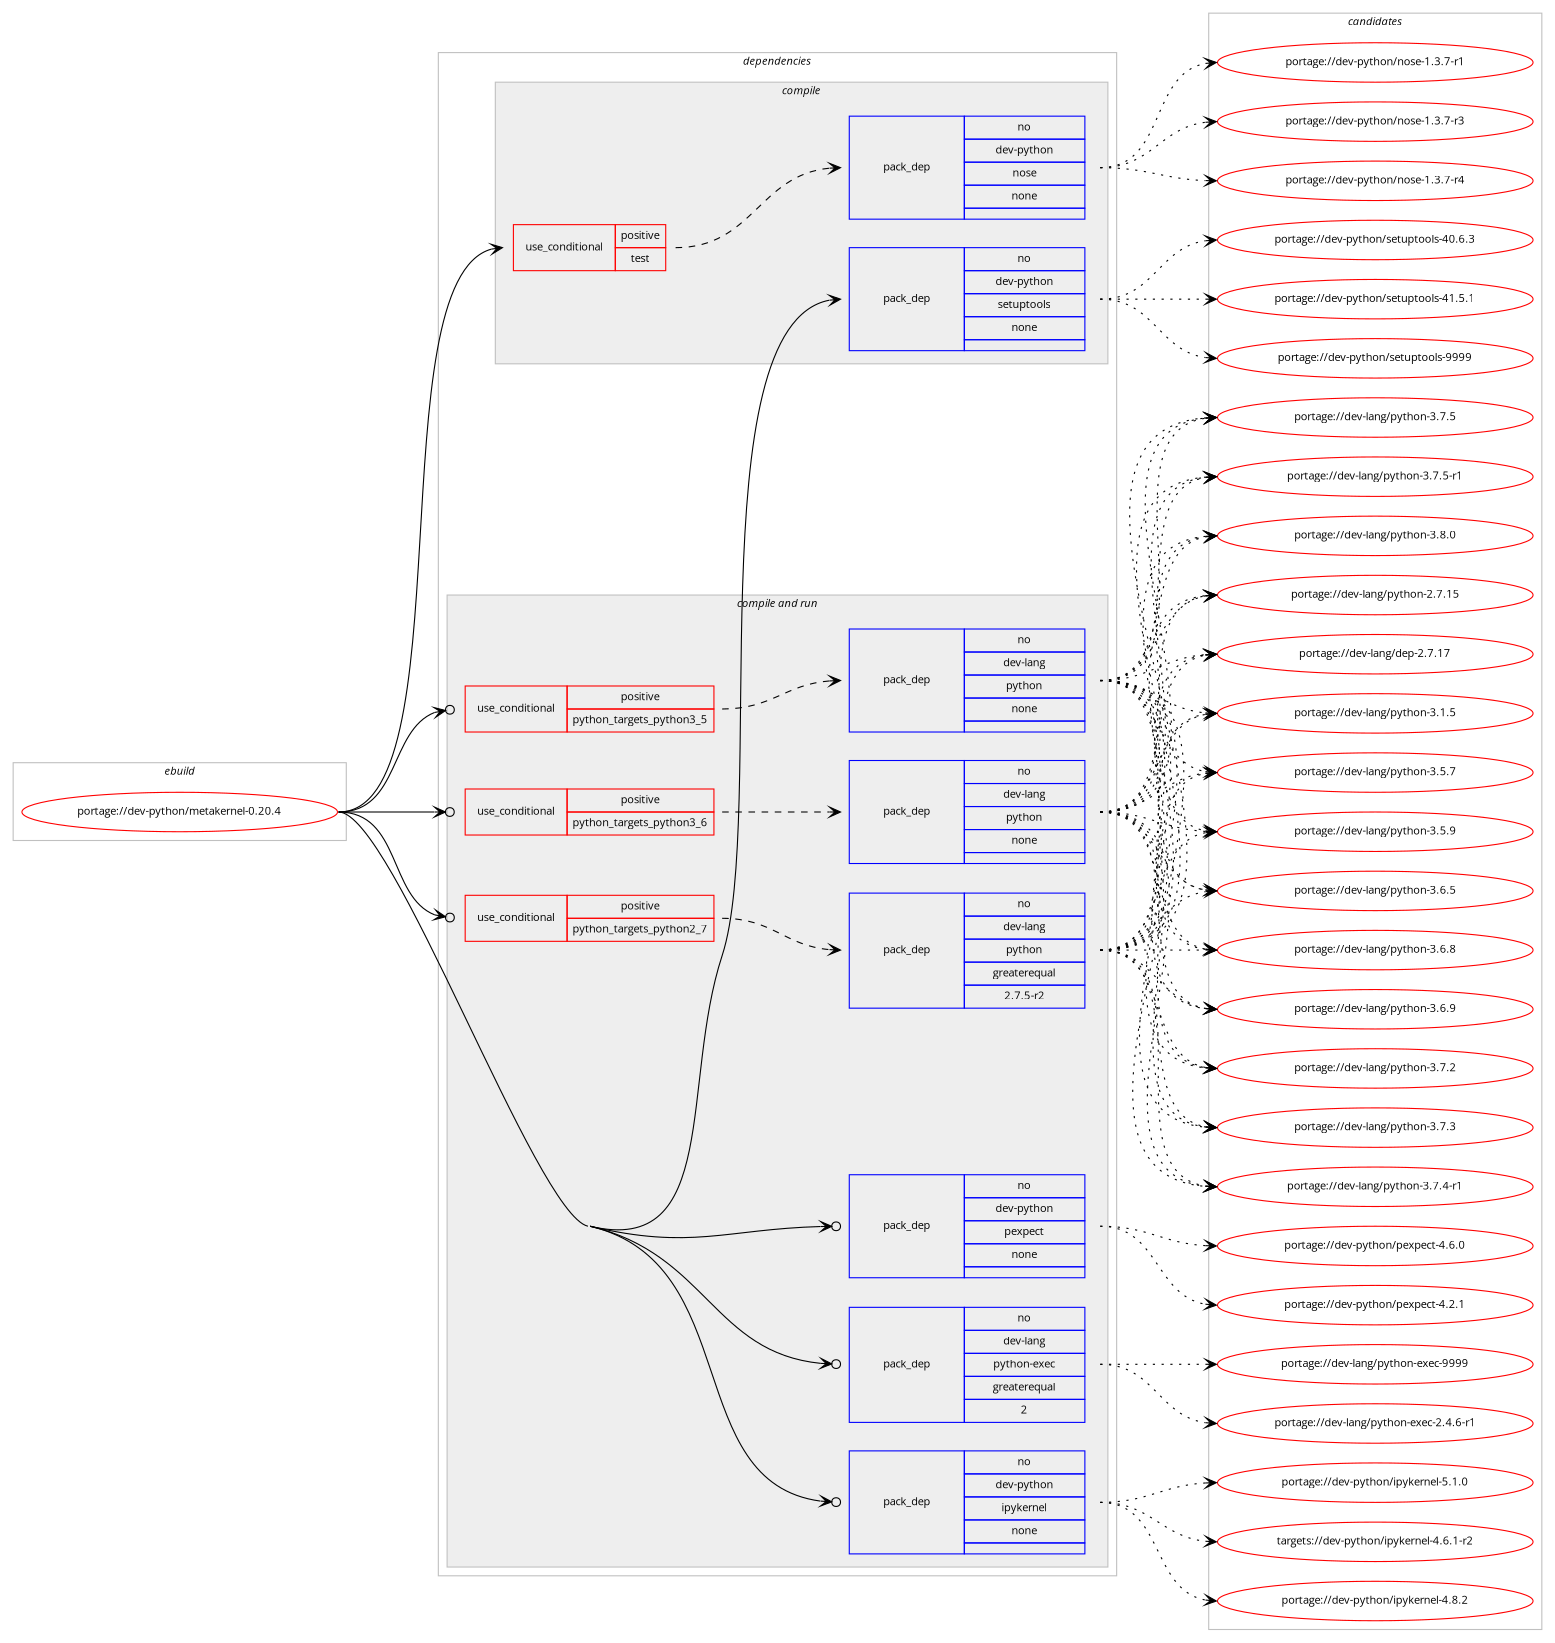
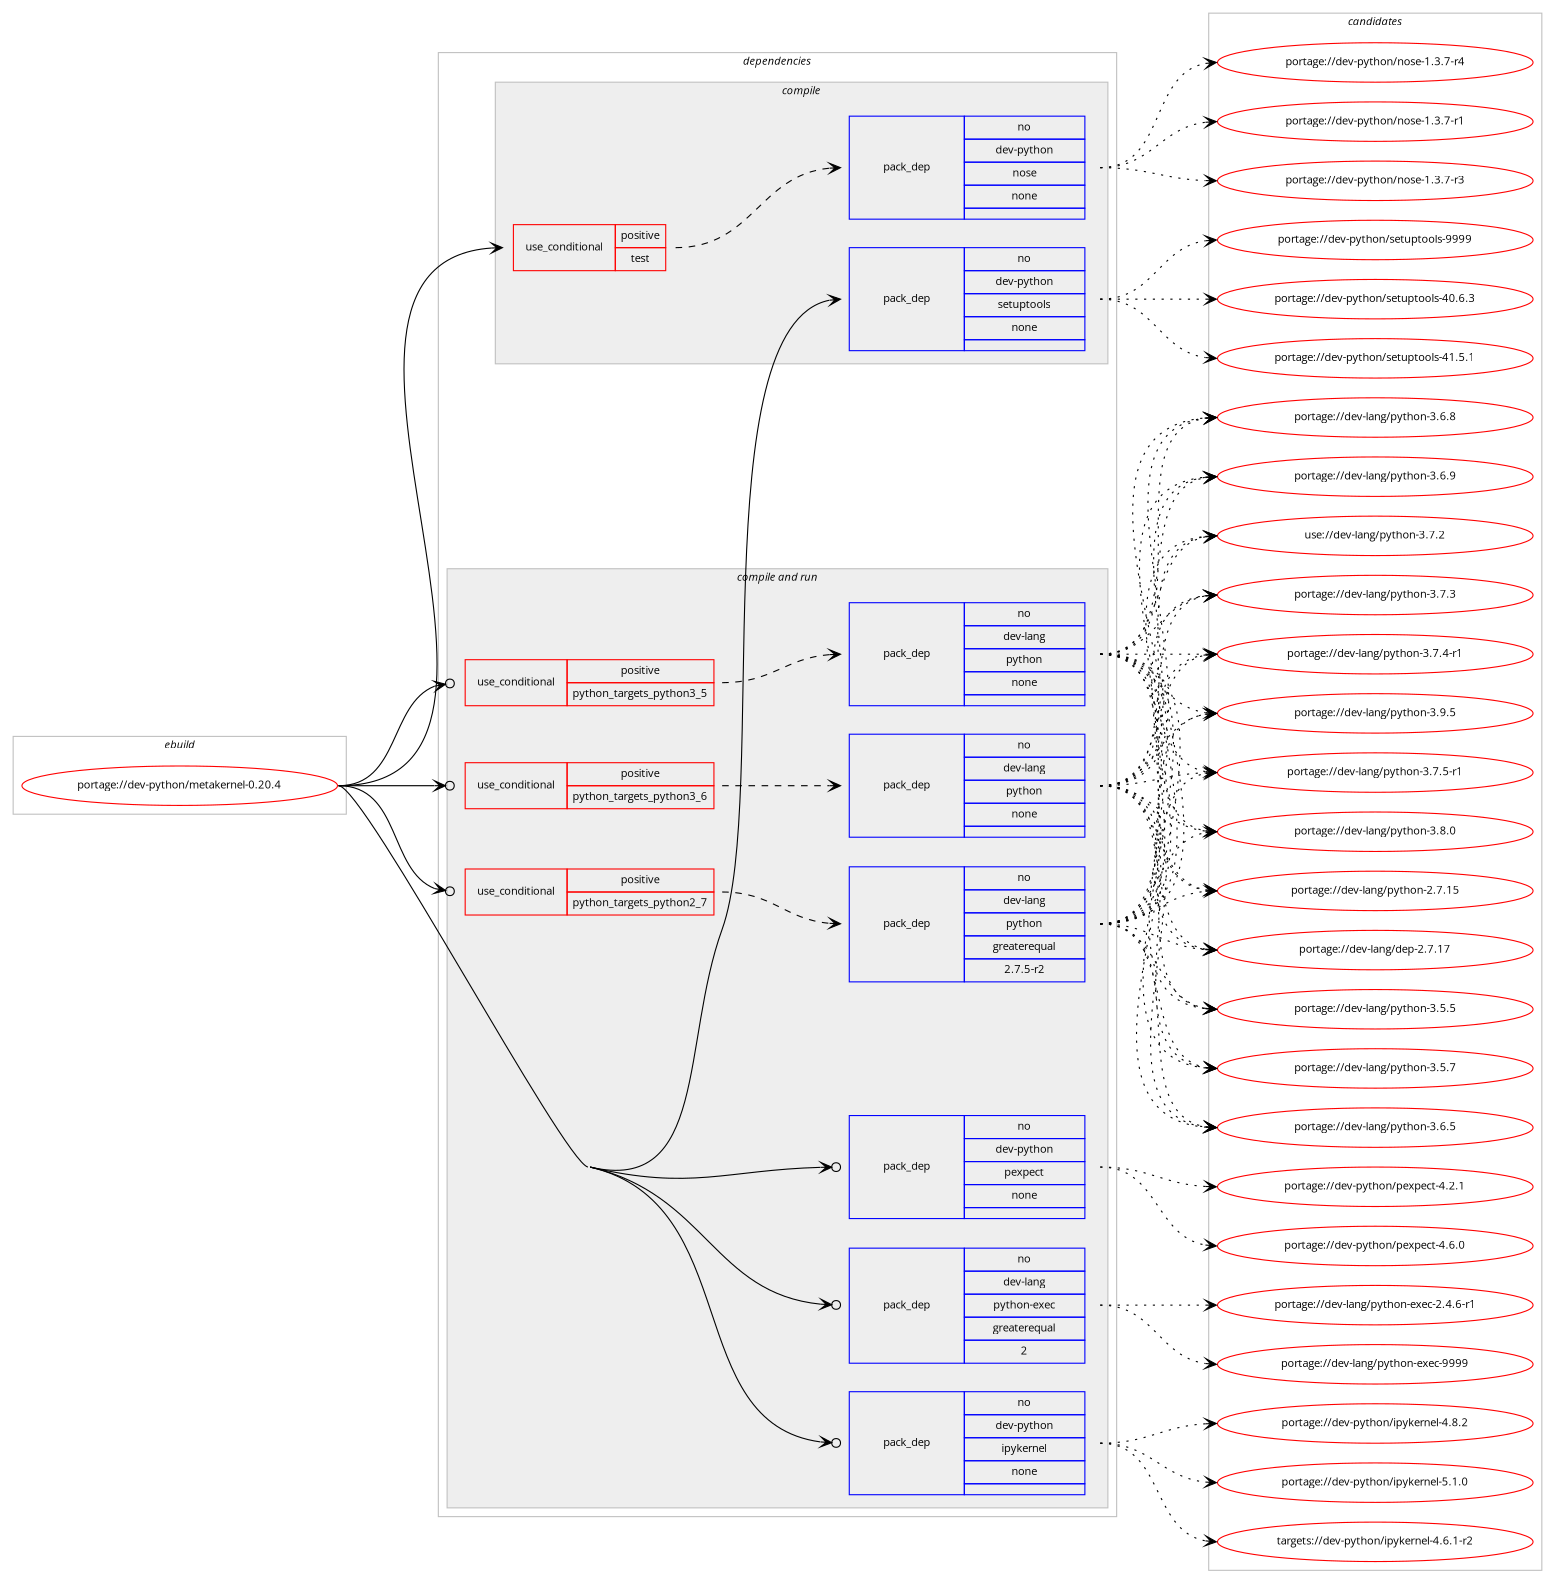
node "portage://dev-lang/python-3.7.5": label "portage://dev-lang/python-3.7.5" -> "portage://dev-lang/python-3.9.5"
node "portage://dev-lang/python-3.1.5": label "portage://dev-lang/python-3.1.5" -> "portage://dev-lang/python-3.5.5"
node "portage://dev-lang/python-3.5.9": removed
node "portage://dev-lang/python-3.7.2": label "portage://dev-lang/python-3.7.2" -> "use://dev-lang/python-3.7.2"
